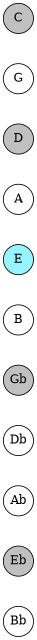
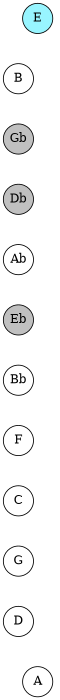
node "C": fillcolor gray -> white
node "D": fillcolor gray -> white
node "Db": fillcolor white -> gray
node "F": added
